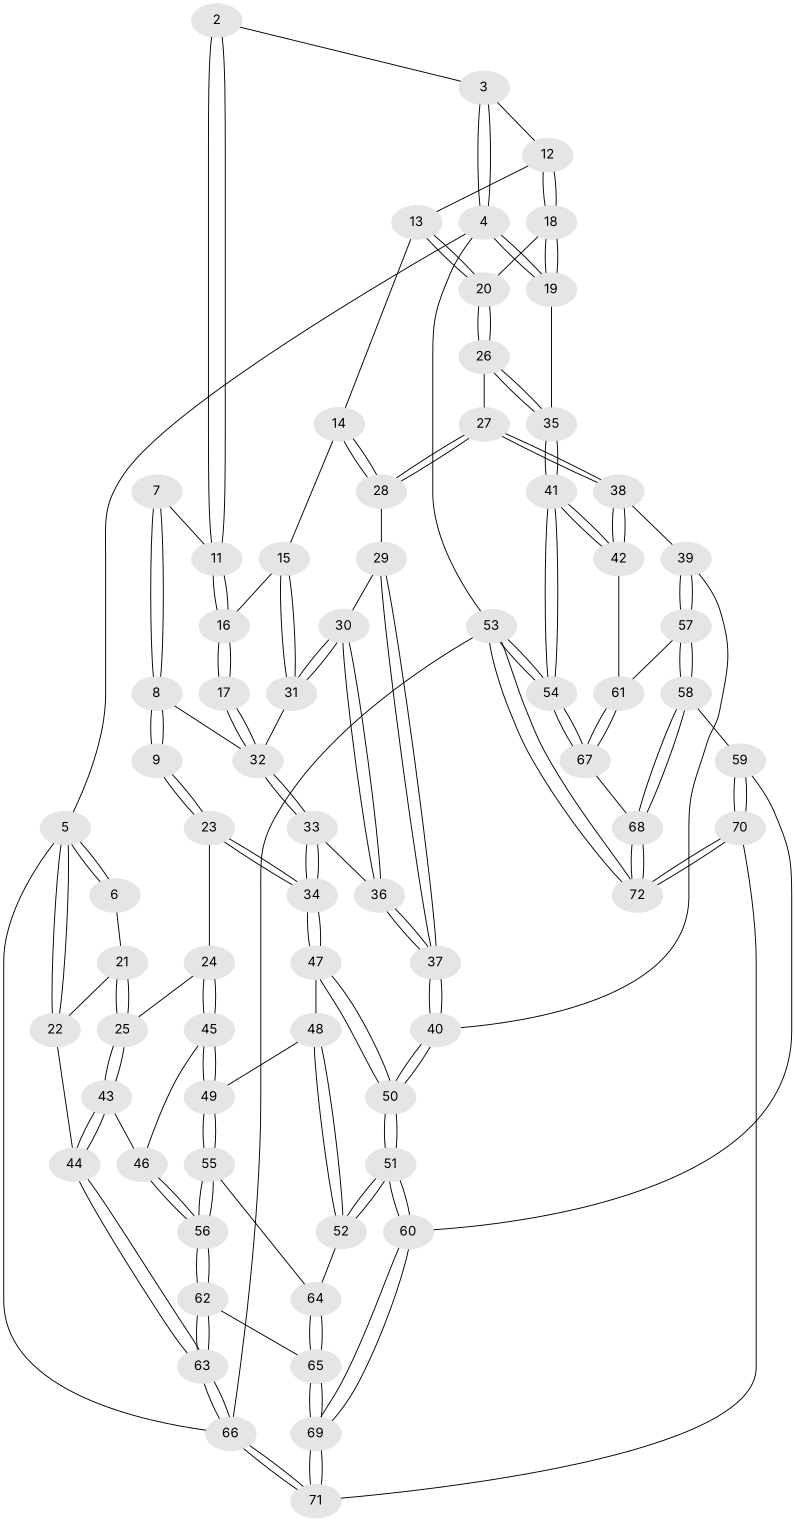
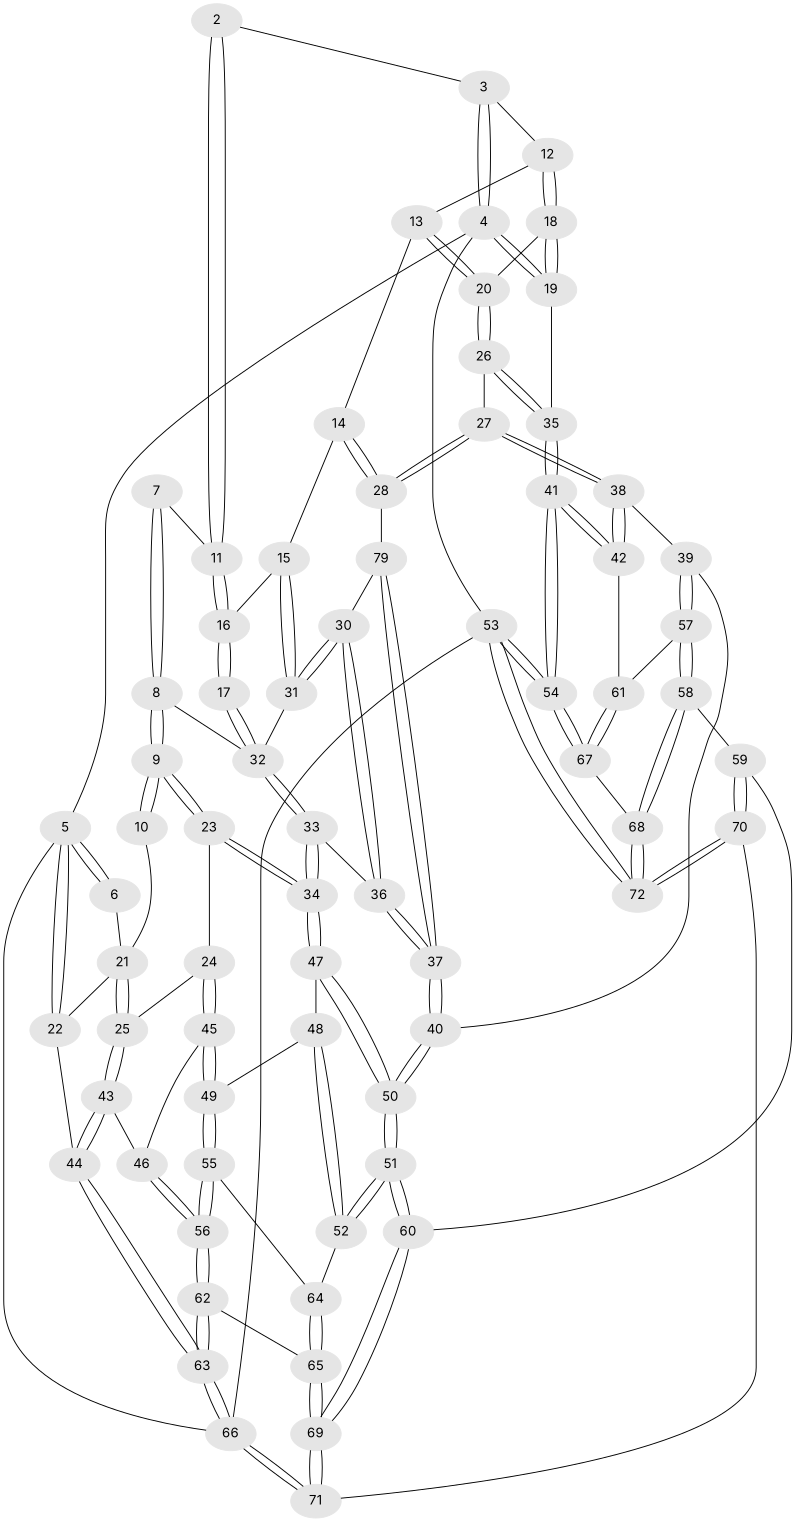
node "29": label "29" -> "79"
node "10": added
